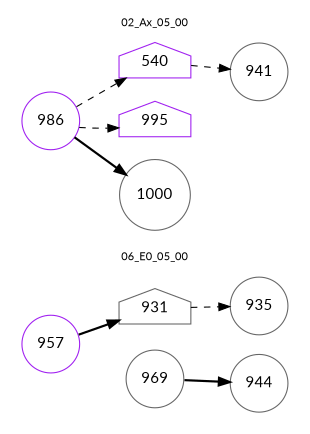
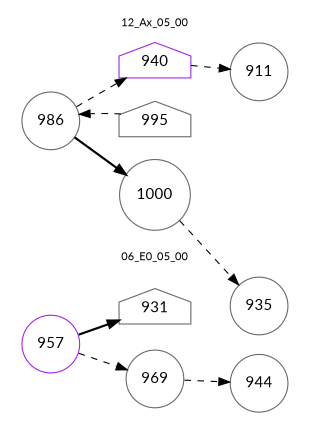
cluster "02_Ax_05_00": label "02_Ax_05_00" -> "12_Ax_05_00"
node "540": label "540" -> "940"
node "941": label "941" -> "911"
node "986": color purple -> gray40
node "995": color purple -> gray40
edge "986" -> "995": reversed
edge "931" -> "935": now "1000" -> "935"
edge "957" -> "969": added
edge "969" -> "944": style bold -> dashed
